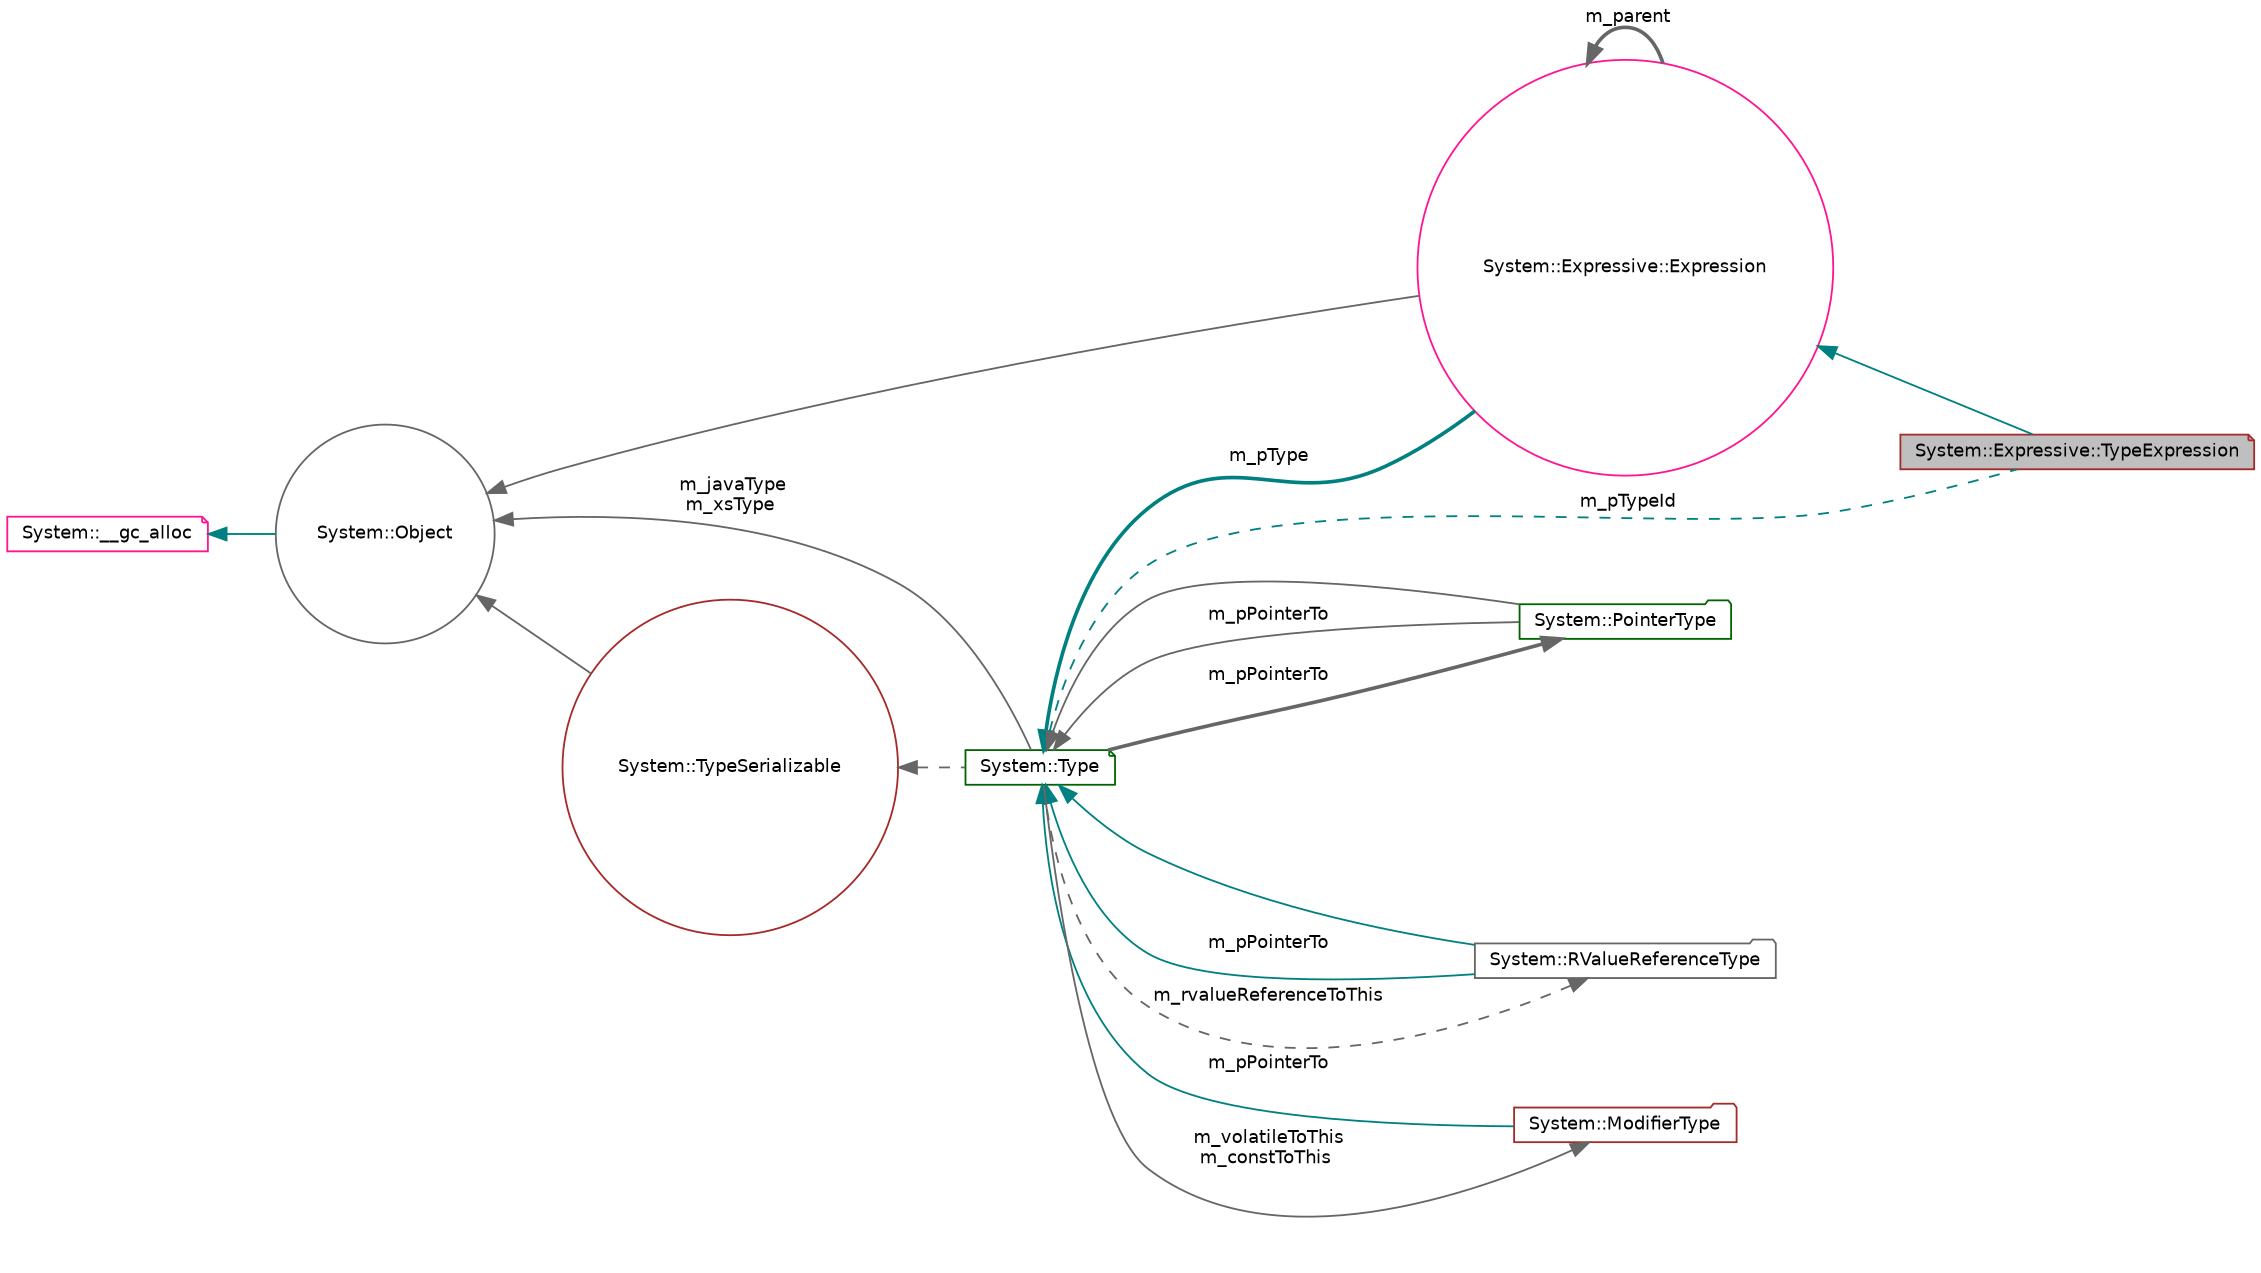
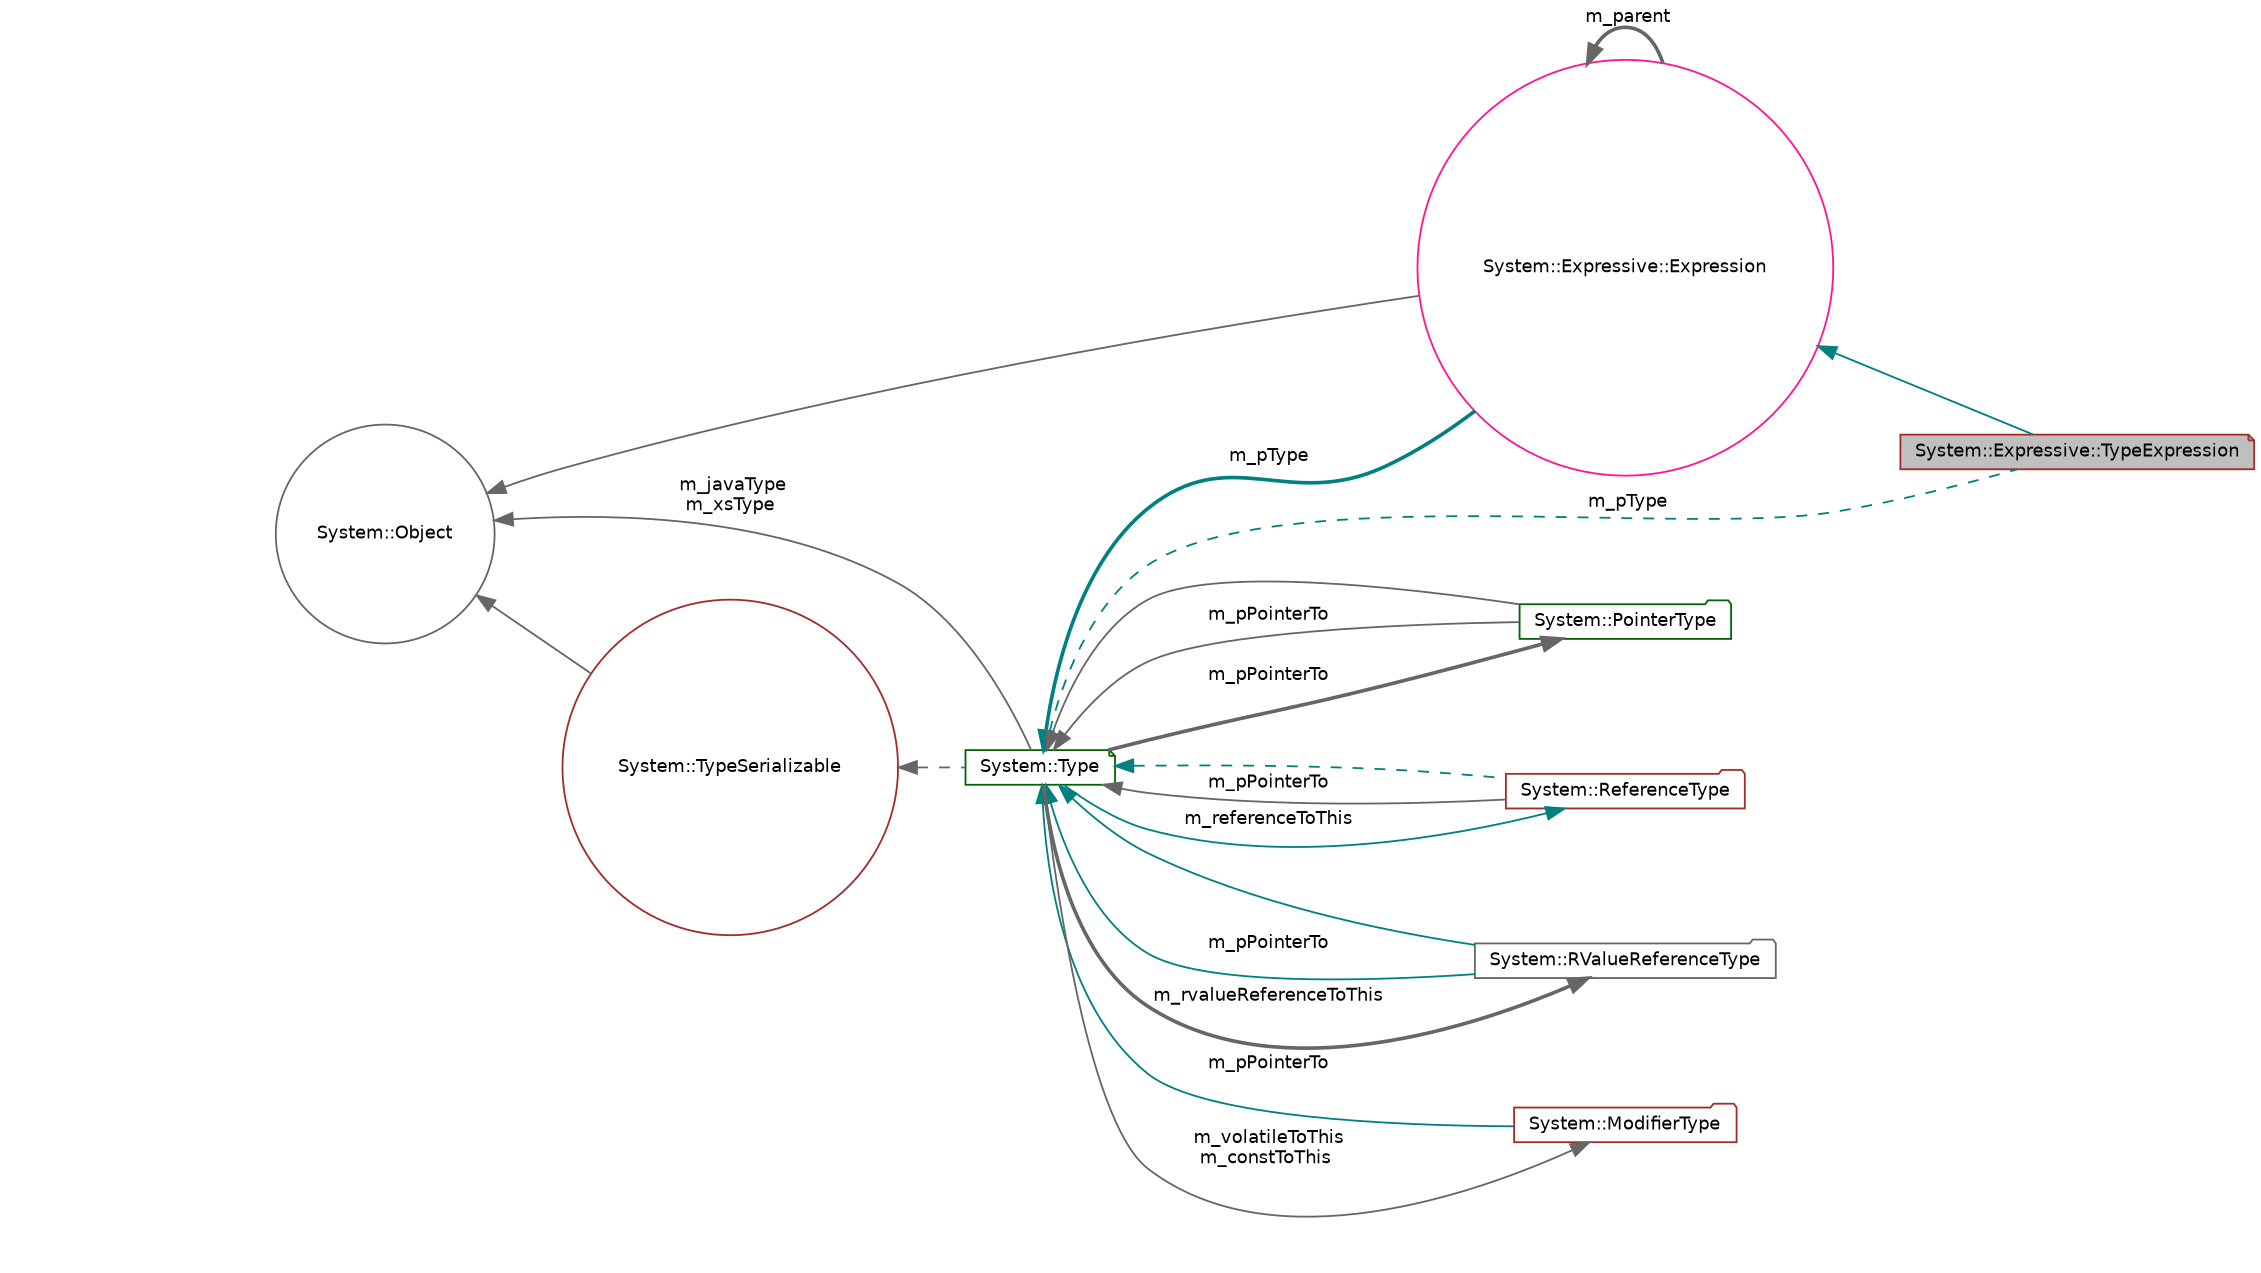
edge "System::Expressive::TypeExpression" -> "System::Type": label " m_pTypeId" -> " m_pType"
node "System::__gc_alloc": removed
node "System::ReferenceType": added
edge "System::Type" -> "System::RValueReferenceType": style dashed -> bold
